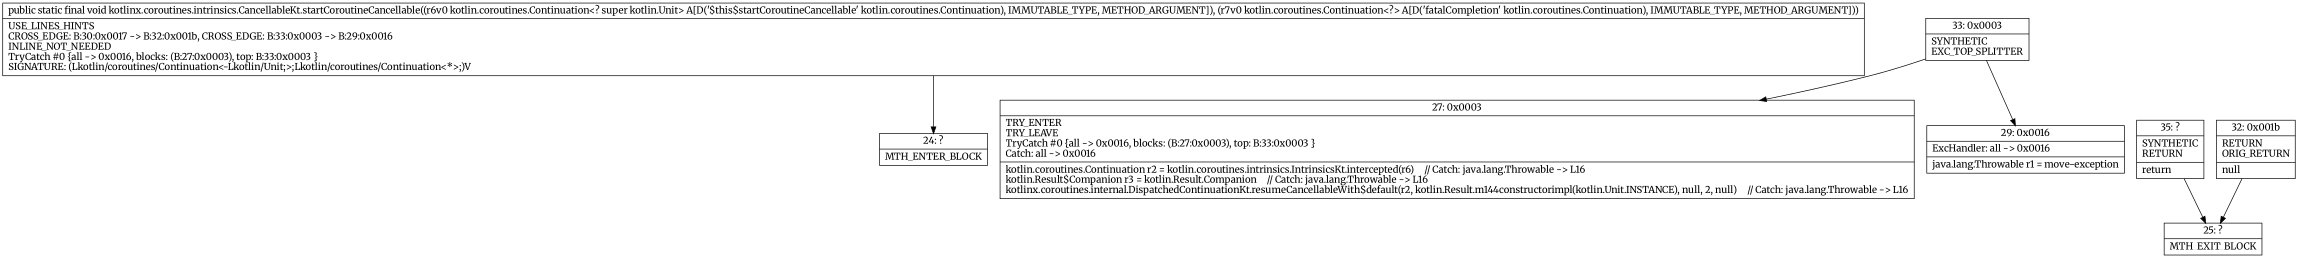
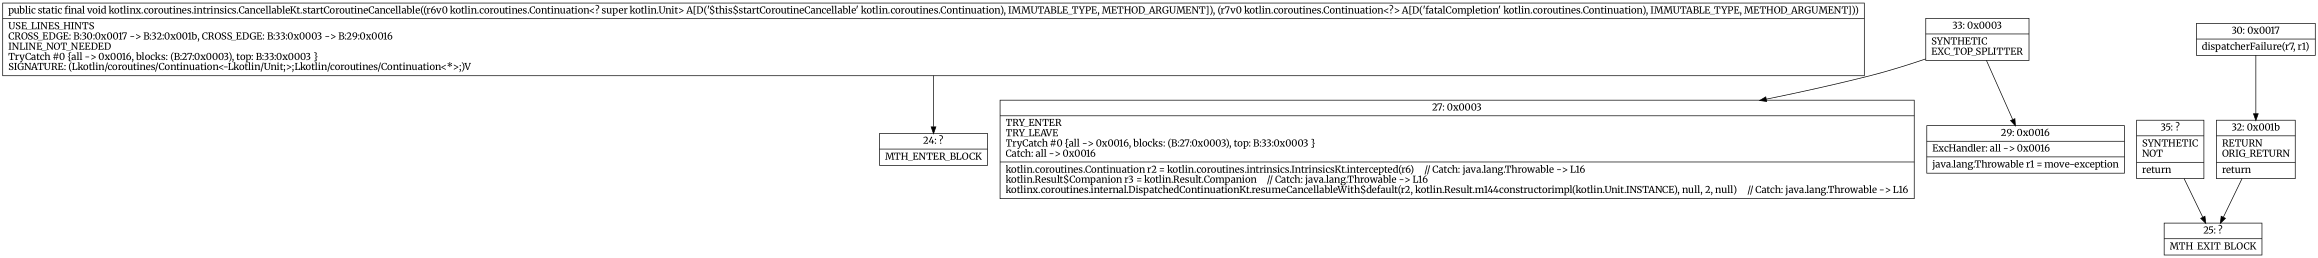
node "30: 0x0017": added
node "35: ?": text "RETURN" -> "NOT"
node "32: 0x001b": text "null" -> "return"
